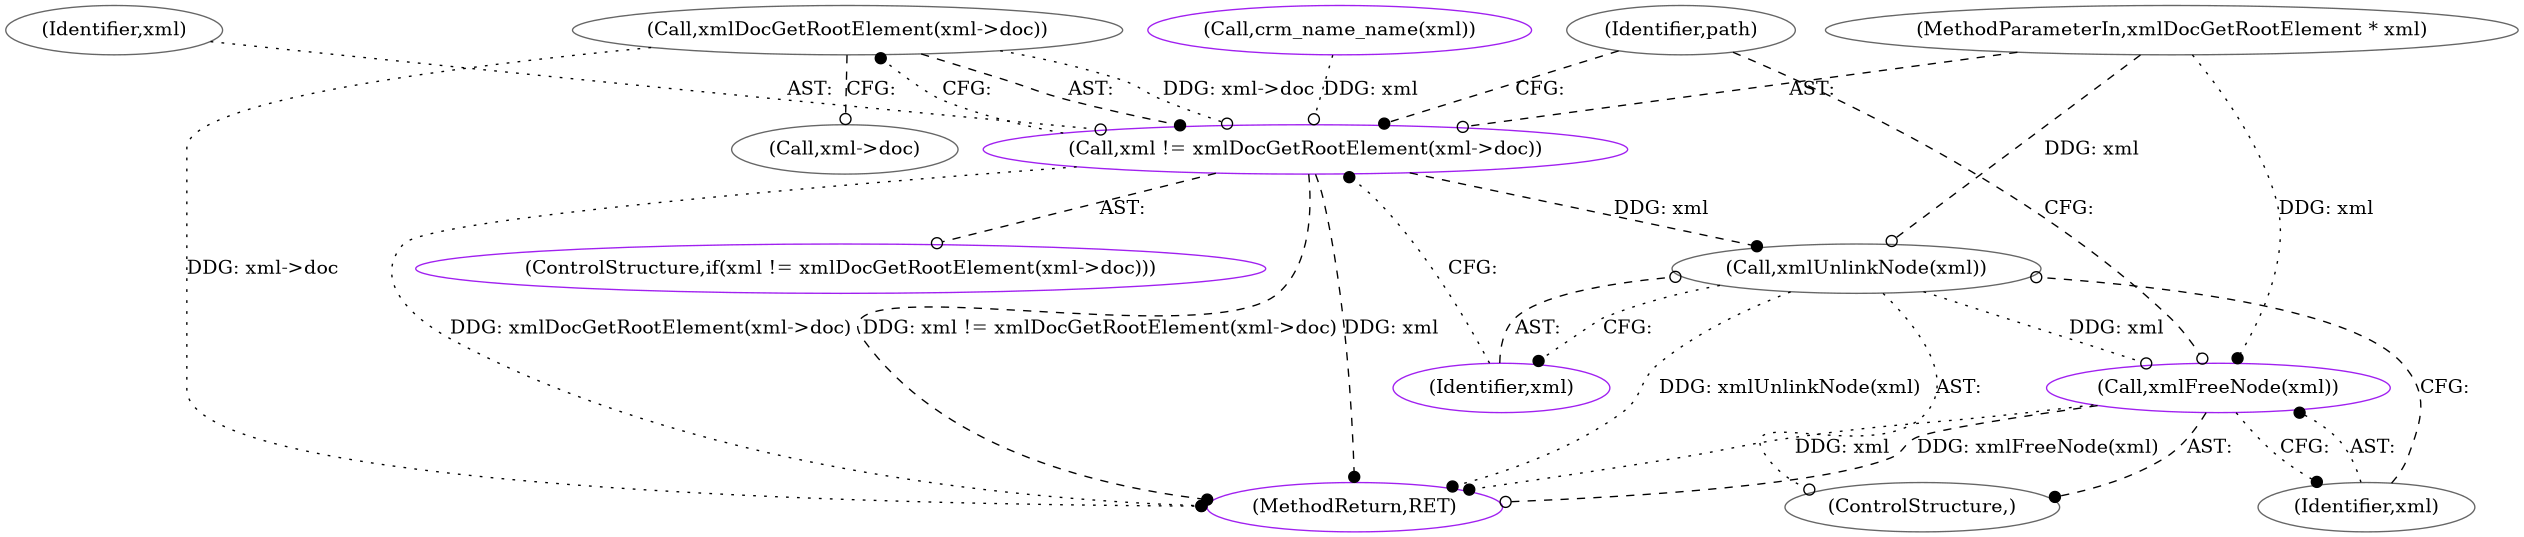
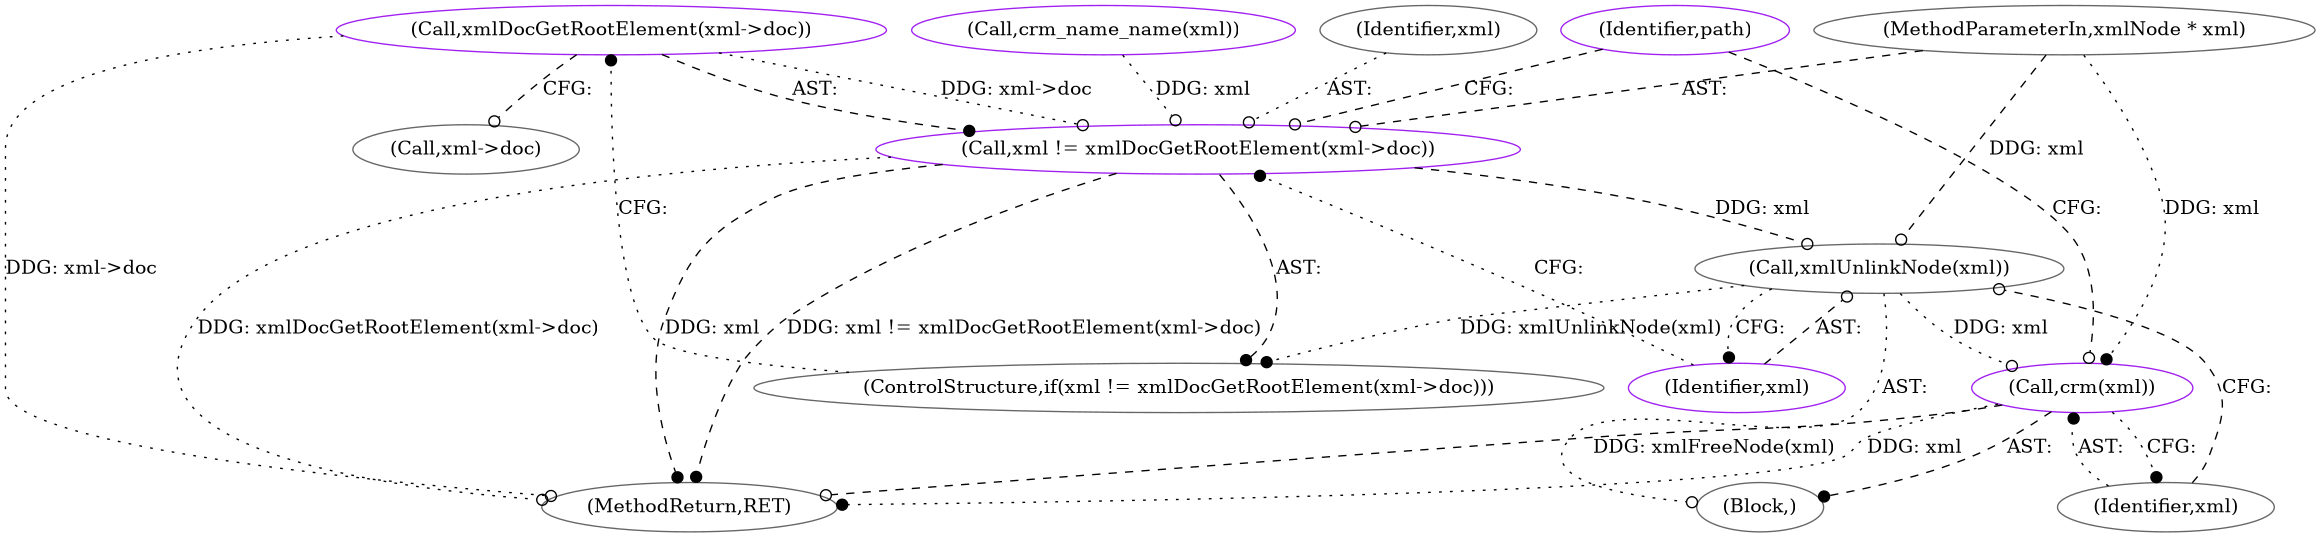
node "(Call,xmlDocGetRootElement(xml->doc))": color gray40 -> purple
node "(Identifier,path)": color gray40 -> purple
node "(MethodParameterIn,xmlDocGetRootElement * xml)": label "(MethodParameterIn,xmlDocGetRootElement * xml)" -> "(MethodParameterIn,xmlNode * xml)"
edge "(Identifier,path)" -> "(Call,xml != xmlDocGetRootElement(xml->doc))": arrowhead dot -> odot
edge "(Call,xml != xmlDocGetRootElement(xml->doc))" -> "(Call,xmlDocGetRootElement(xml->doc))": now "(ControlStructure,if(xml != xmlDocGetRootElement(xml->doc)))" -> "(Call,xmlDocGetRootElement(xml->doc))"
edge "(Call,xml != xmlDocGetRootElement(xml->doc))" -> "(ControlStructure,if(xml != xmlDocGetRootElement(xml->doc)))": arrowhead odot -> dot
edge "(Call,xml != xmlDocGetRootElement(xml->doc))" -> "(Call,xmlUnlinkNode(xml))": arrowhead dot -> odot
node "(ControlStructure,if(xml != xmlDocGetRootElement(xml->doc)))": color purple -> gray40
node "(Call,xmlFreeNode(xml))": label "(Call,xmlFreeNode(xml))" -> "(Call,crm(xml))"
edge "(Call,xmlUnlinkNode(xml))" -> "(MethodReturn,RET)": now "(Call,xmlUnlinkNode(xml))" -> "(ControlStructure,if(xml != xmlDocGetRootElement(xml->doc)))"
edge "(Call,xmlDocGetRootElement(xml->doc))" -> "(MethodReturn,RET)": arrowhead dot -> odot
node "(MethodReturn,RET)": color purple -> gray40
node "(ControlStructure,)": label "(ControlStructure,)" -> "(Block,)"
